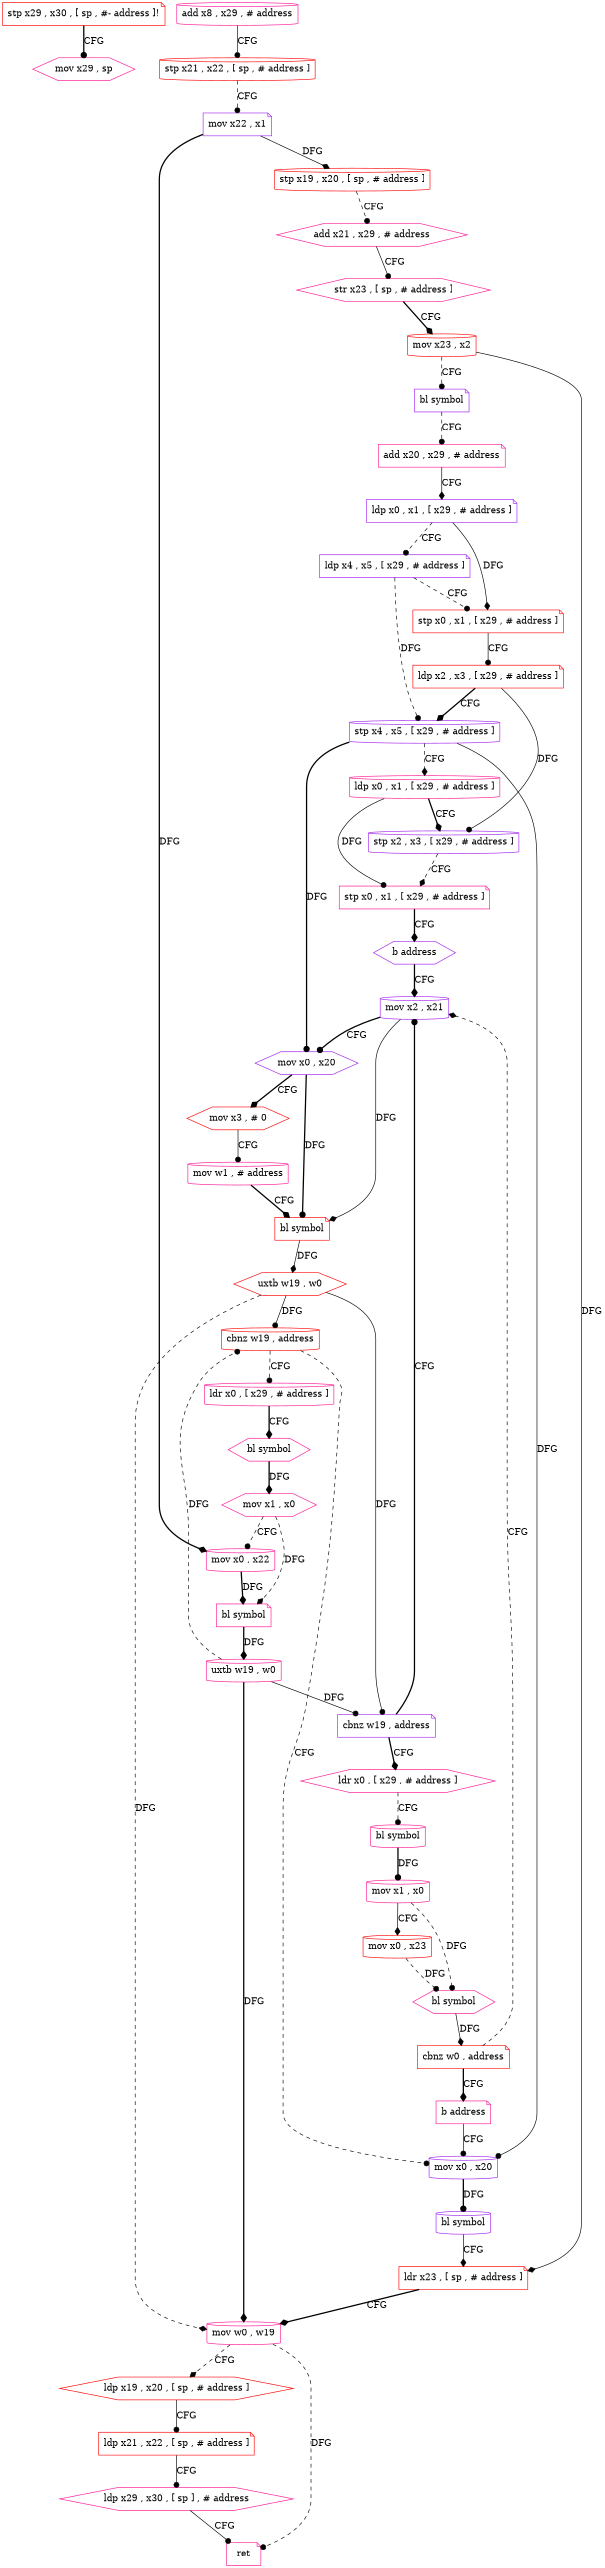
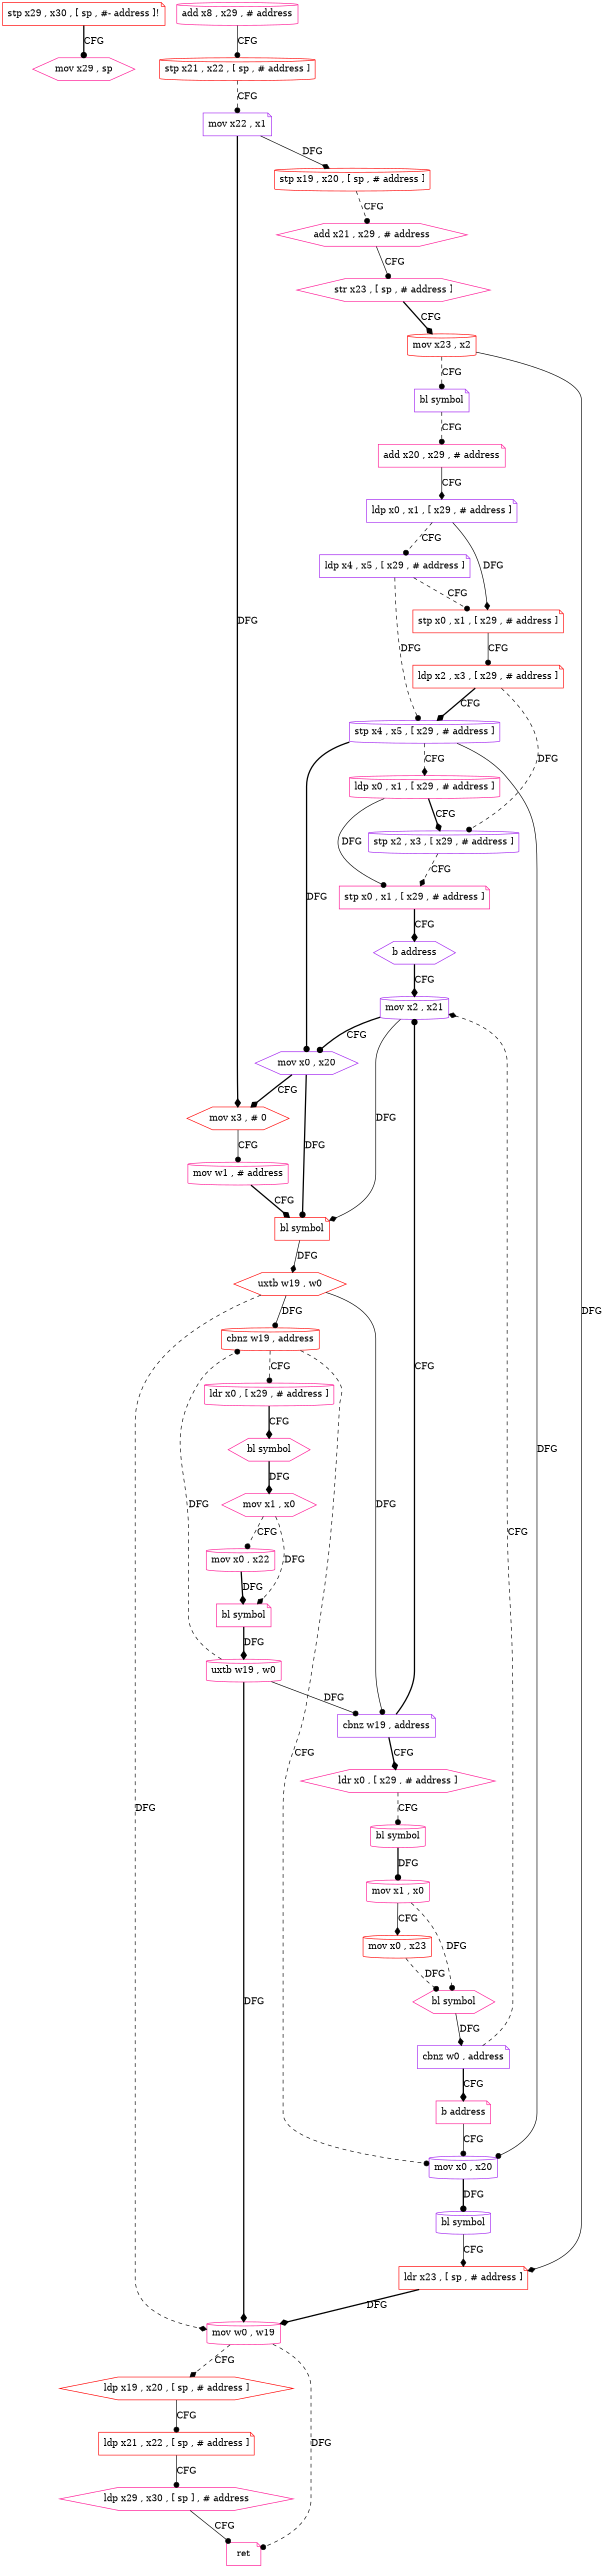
edge "ldp x2 , x3 , [ x29 , # address ]" -> "stp x2 , x3 , [ x29 , # address ]": style solid -> dashed
edge "mov x22 , x1" -> "mov x0 , x22": now "mov x22 , x1" -> "mov x3 , # 0"
node "cbnz w0 , address": color red -> purple
edge "ldr x23 , [ sp , # address ]" -> "mov w0 , w19": label "CFG" -> "DFG"
